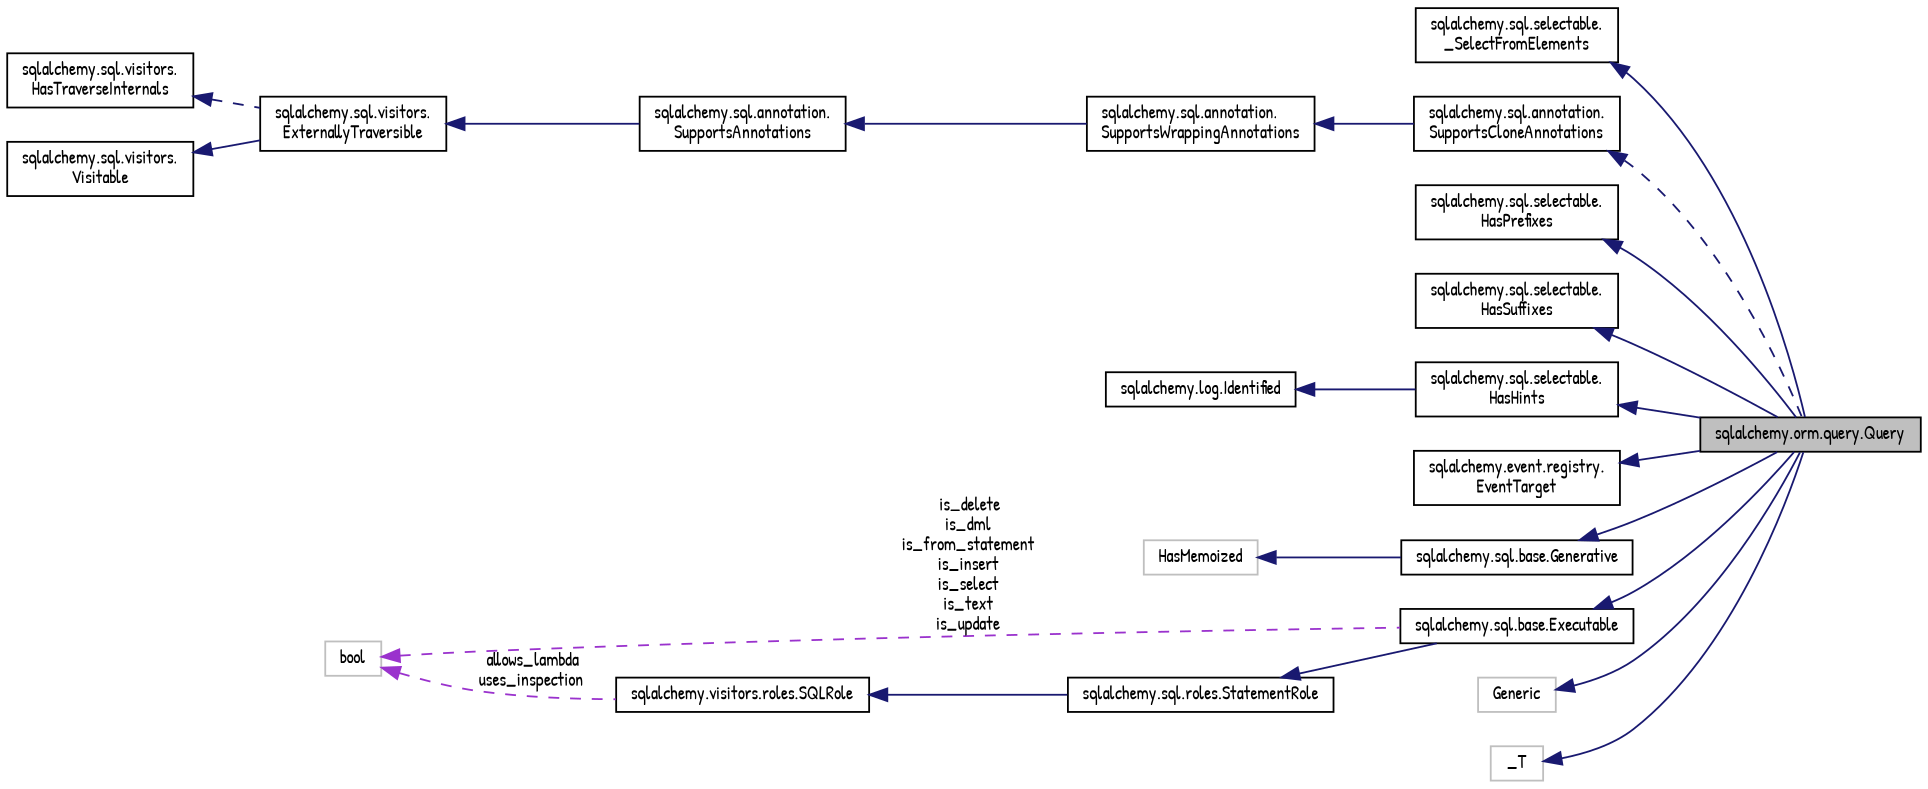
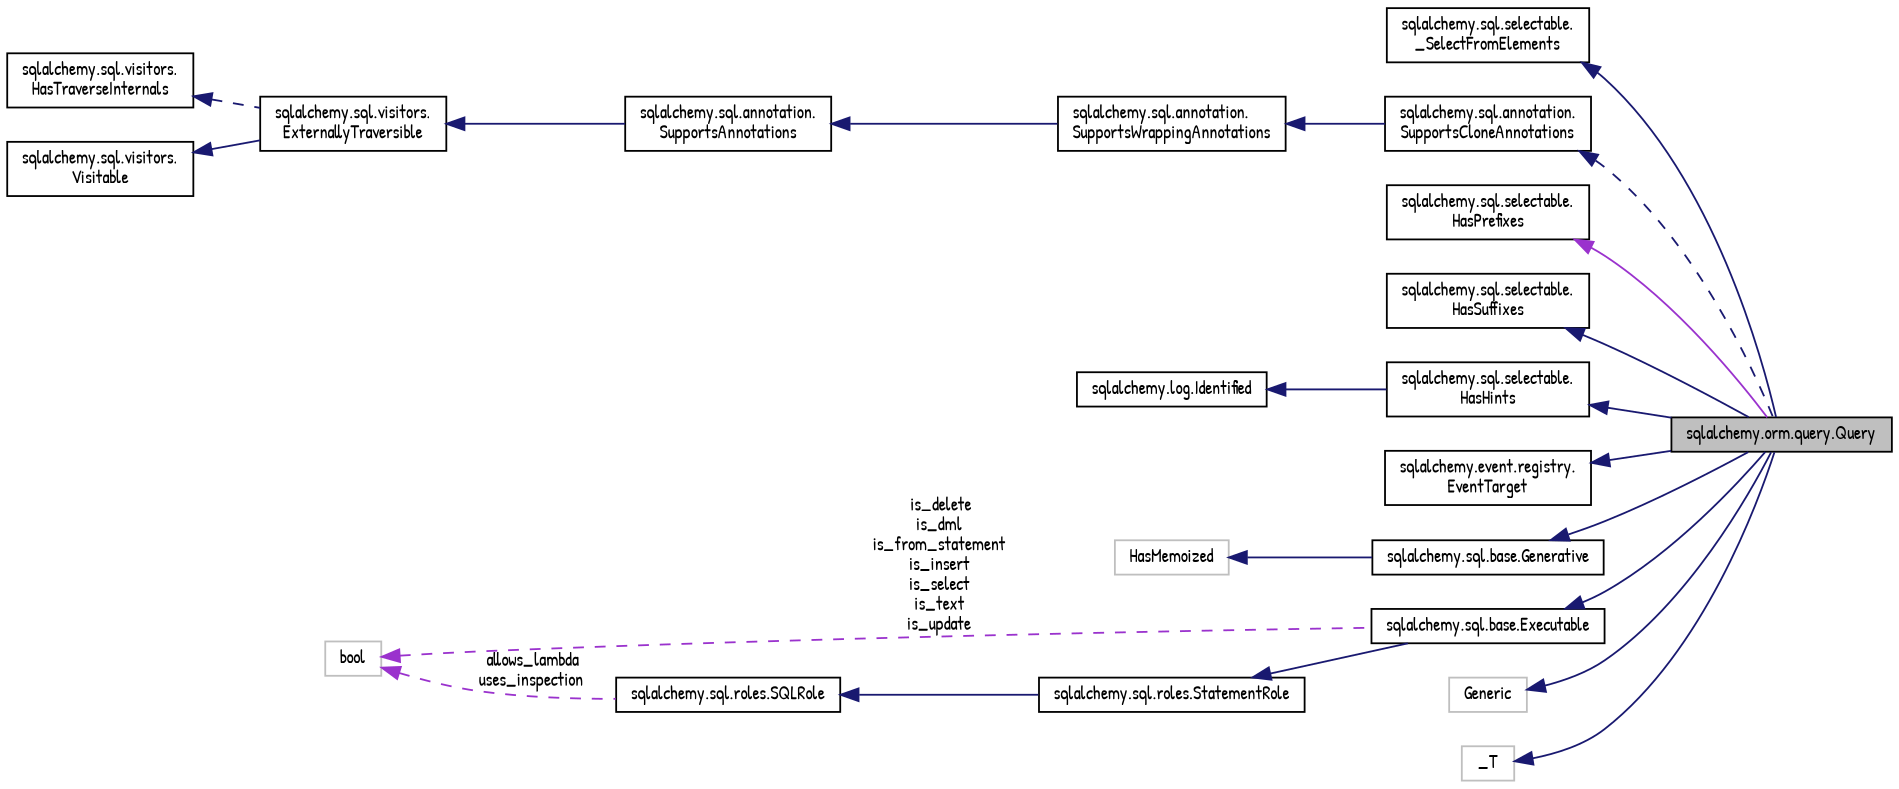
edge "sqlalchemy.orm.query.Query" -> "sqlalchemy.sql.selectable. HasPrefixes": color midnightblue -> darkorchid3
node "sqlalchemy.visitors.roles.SQLRole": label "sqlalchemy.visitors.roles.SQLRole" -> "sqlalchemy.sql.roles.SQLRole"
